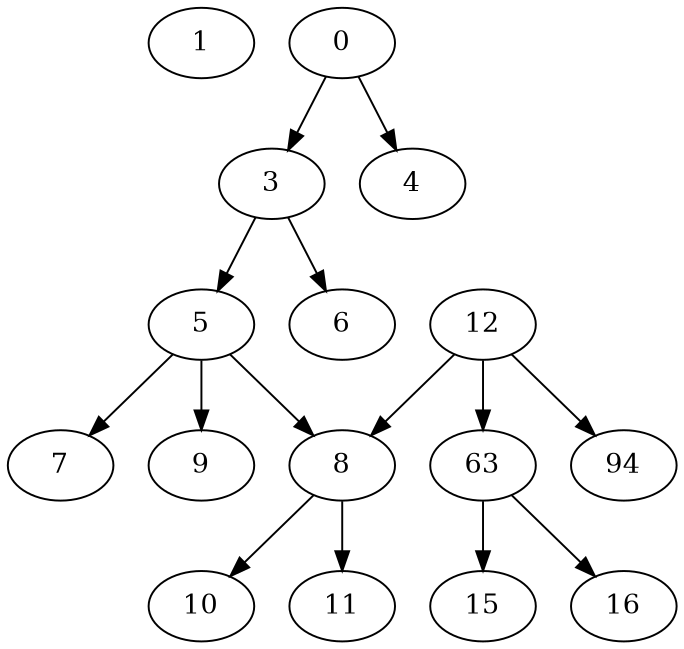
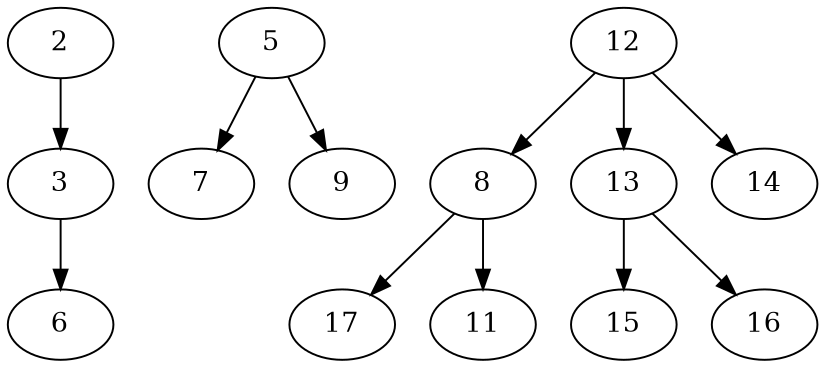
node "1": removed
node "0": label "0" -> "2"
node "4": removed
edge "3" -> "5": removed
edge "5" -> "8": removed
node "63": label "63" -> "13"
node "94": label "94" -> "14"
node "10": label "10" -> "17"
